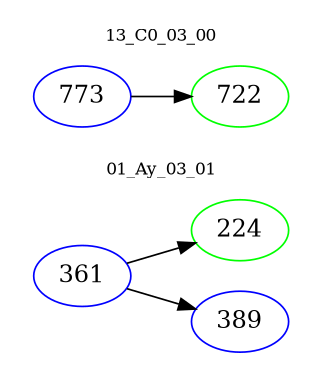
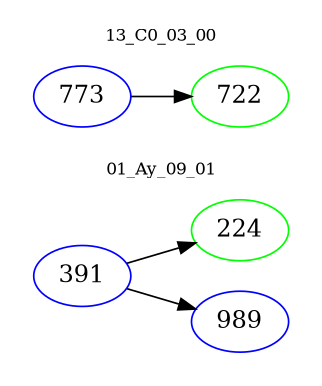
cluster "01_Ay_03_01": label "01_Ay_03_01" -> "01_Ay_09_01"
node "361": label "361" -> "391"
node "389": label "389" -> "989"
